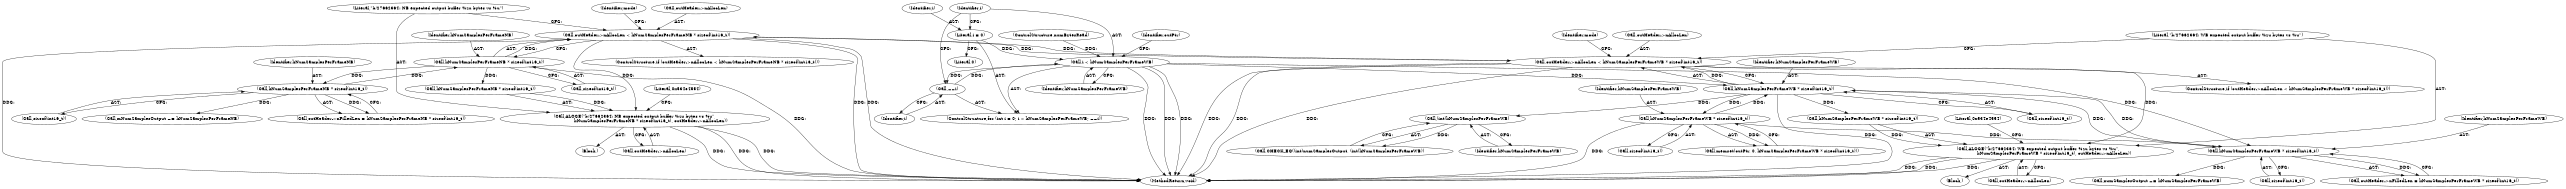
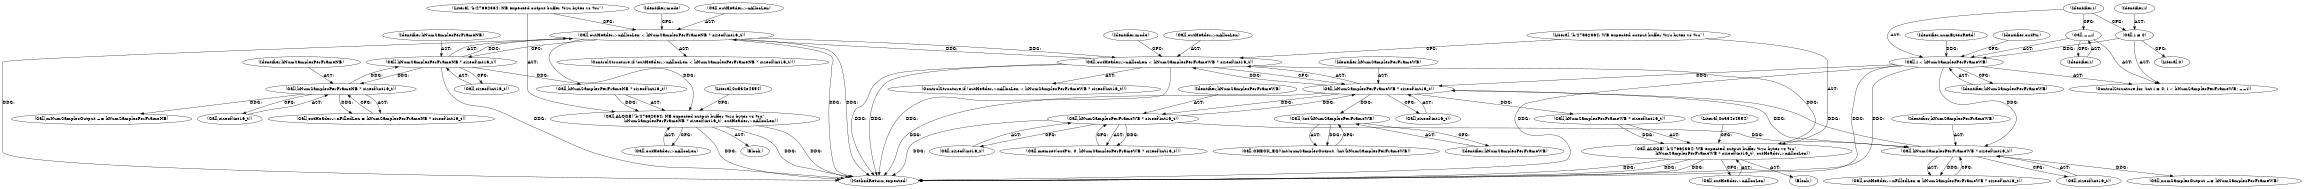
node "(Literal,i = 0)": label "(Literal,i = 0)" -> "(Call,i = 0)"
node "(ControlStructure,numBytesRead)": label "(ControlStructure,numBytesRead)" -> "(Identifier,numBytesRead)"
edge "(Call,i < kNumSamplesPerFrameWB)" -> "(Call,++i)": removed, label "DDG:"
edge "(Call,++i)" -> "(Call,i < kNumSamplesPerFrameWB)": label "DDG: " -> "AST: "
node "(MethodReturn,void)": label "(MethodReturn,void)" -> "(MethodReturn,expected)"
